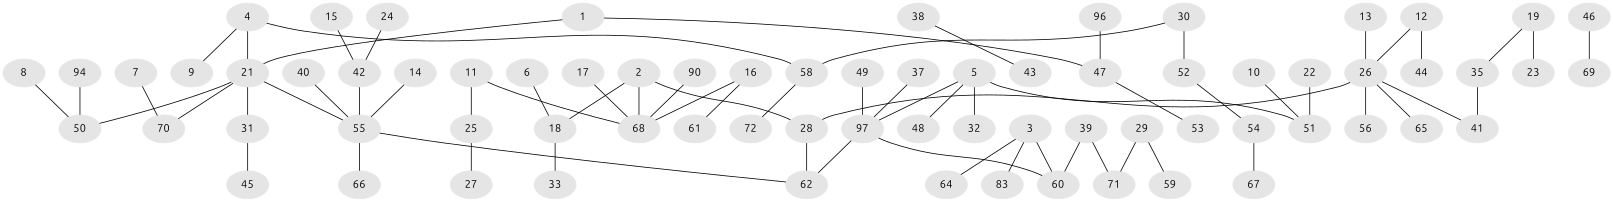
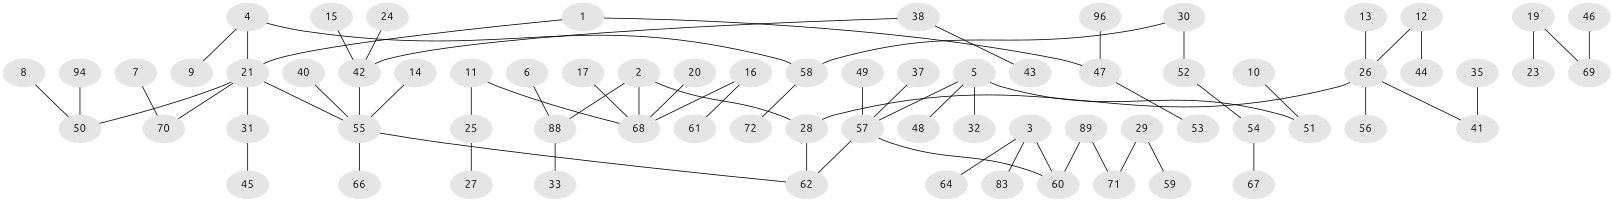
edge "38" -- "42": added
edge "19" -- "35": now "19" -- "69"
node "90": label "90" -> "20"
node "22": removed
node "18": label "18" -> "88"
node "97": label "97" -> "57"
node "39": label "39" -> "89"
node "65": removed
